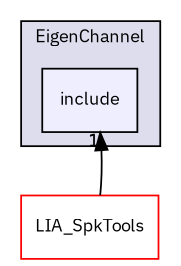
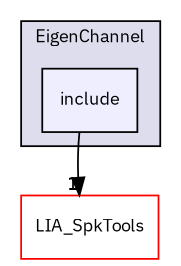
edge "LIA_SpkTools" -> "include": reversed
